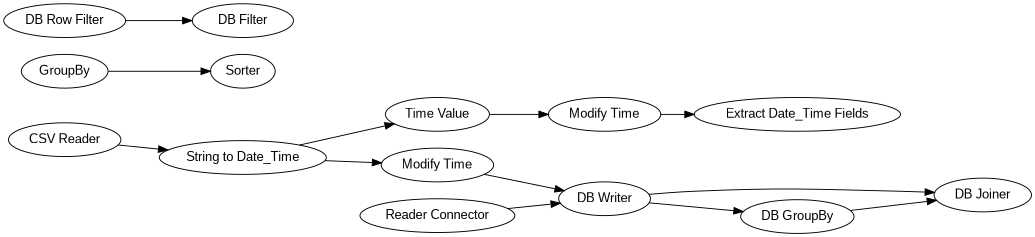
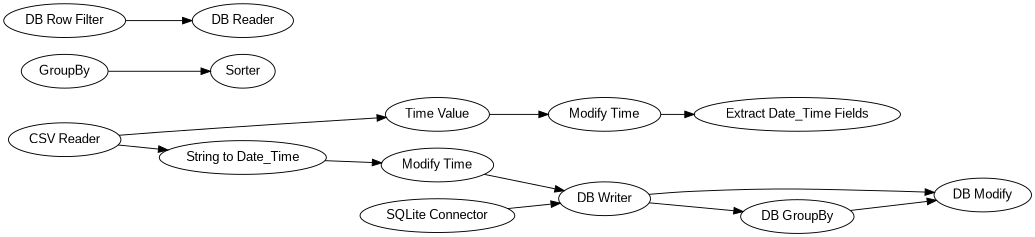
node "DB Filter": label "DB Filter" -> "DB Reader"
edge "String to Date_Time" -> "Time Value": now "CSV Reader" -> "Time Value"
node "DB Joiner": label "DB Joiner" -> "DB Modify"
node "Reader Connector": label "Reader Connector" -> "SQLite Connector"
